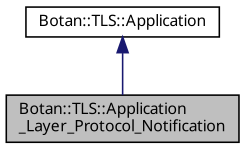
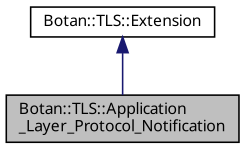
node "Botan::TLS::Application": label "Botan::TLS::Application" -> "Botan::TLS::Extension"
